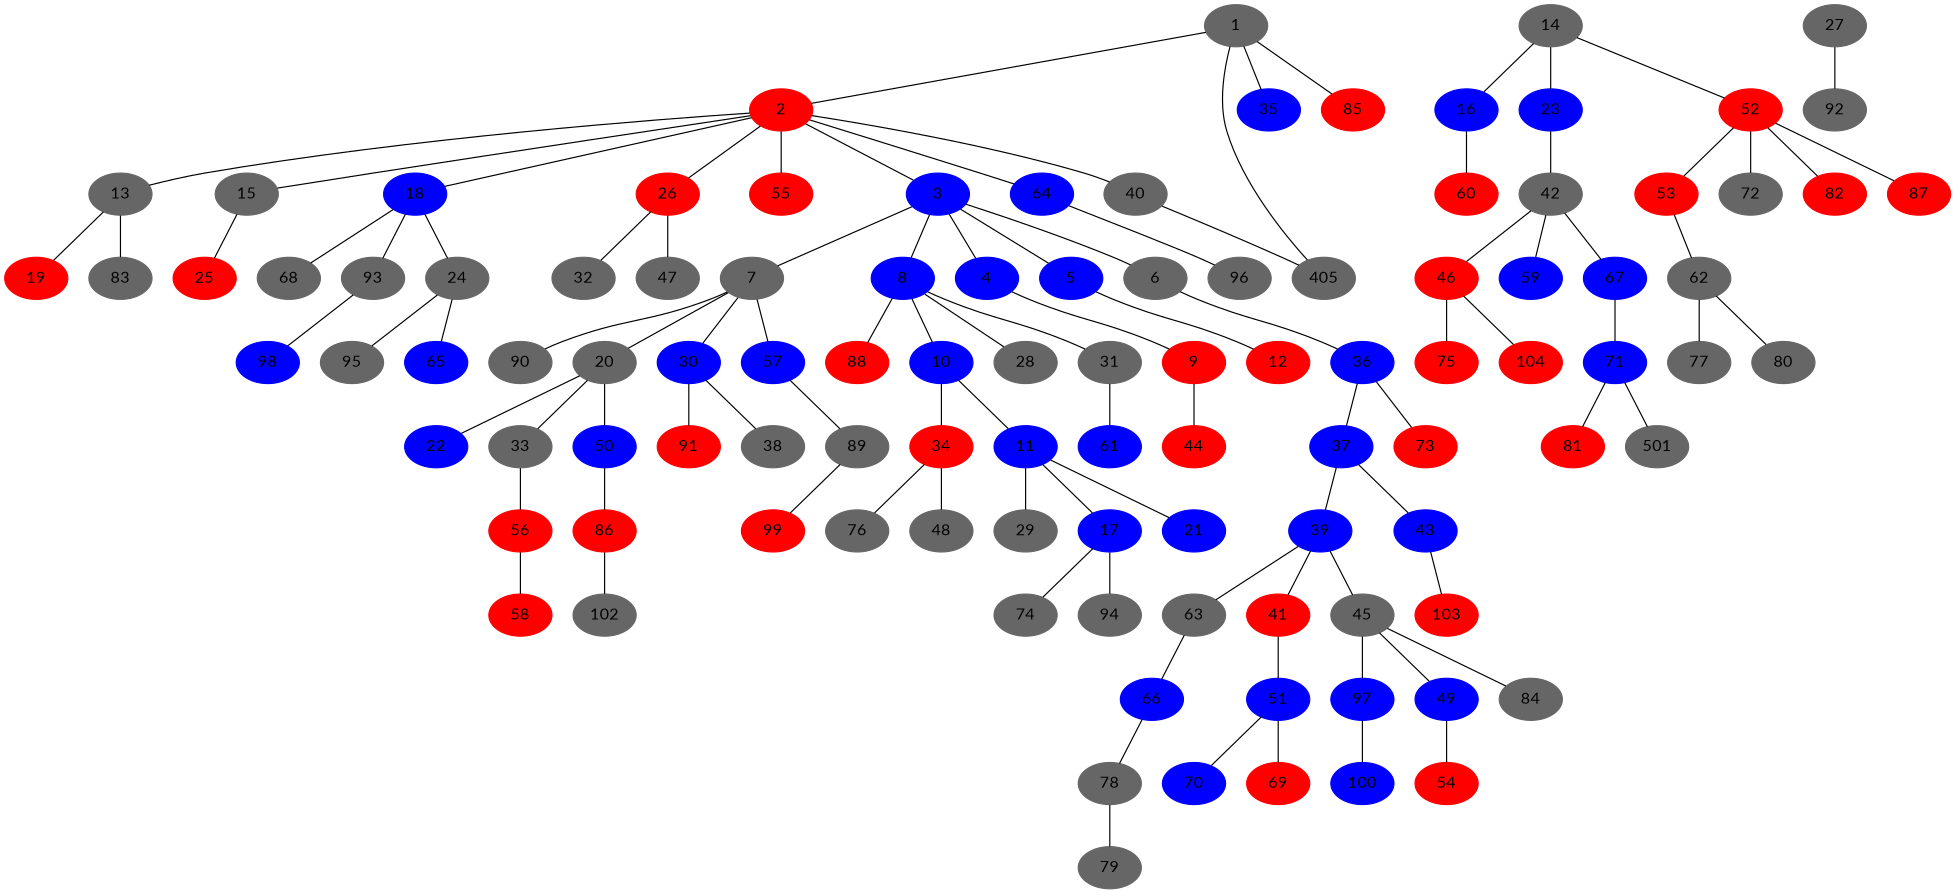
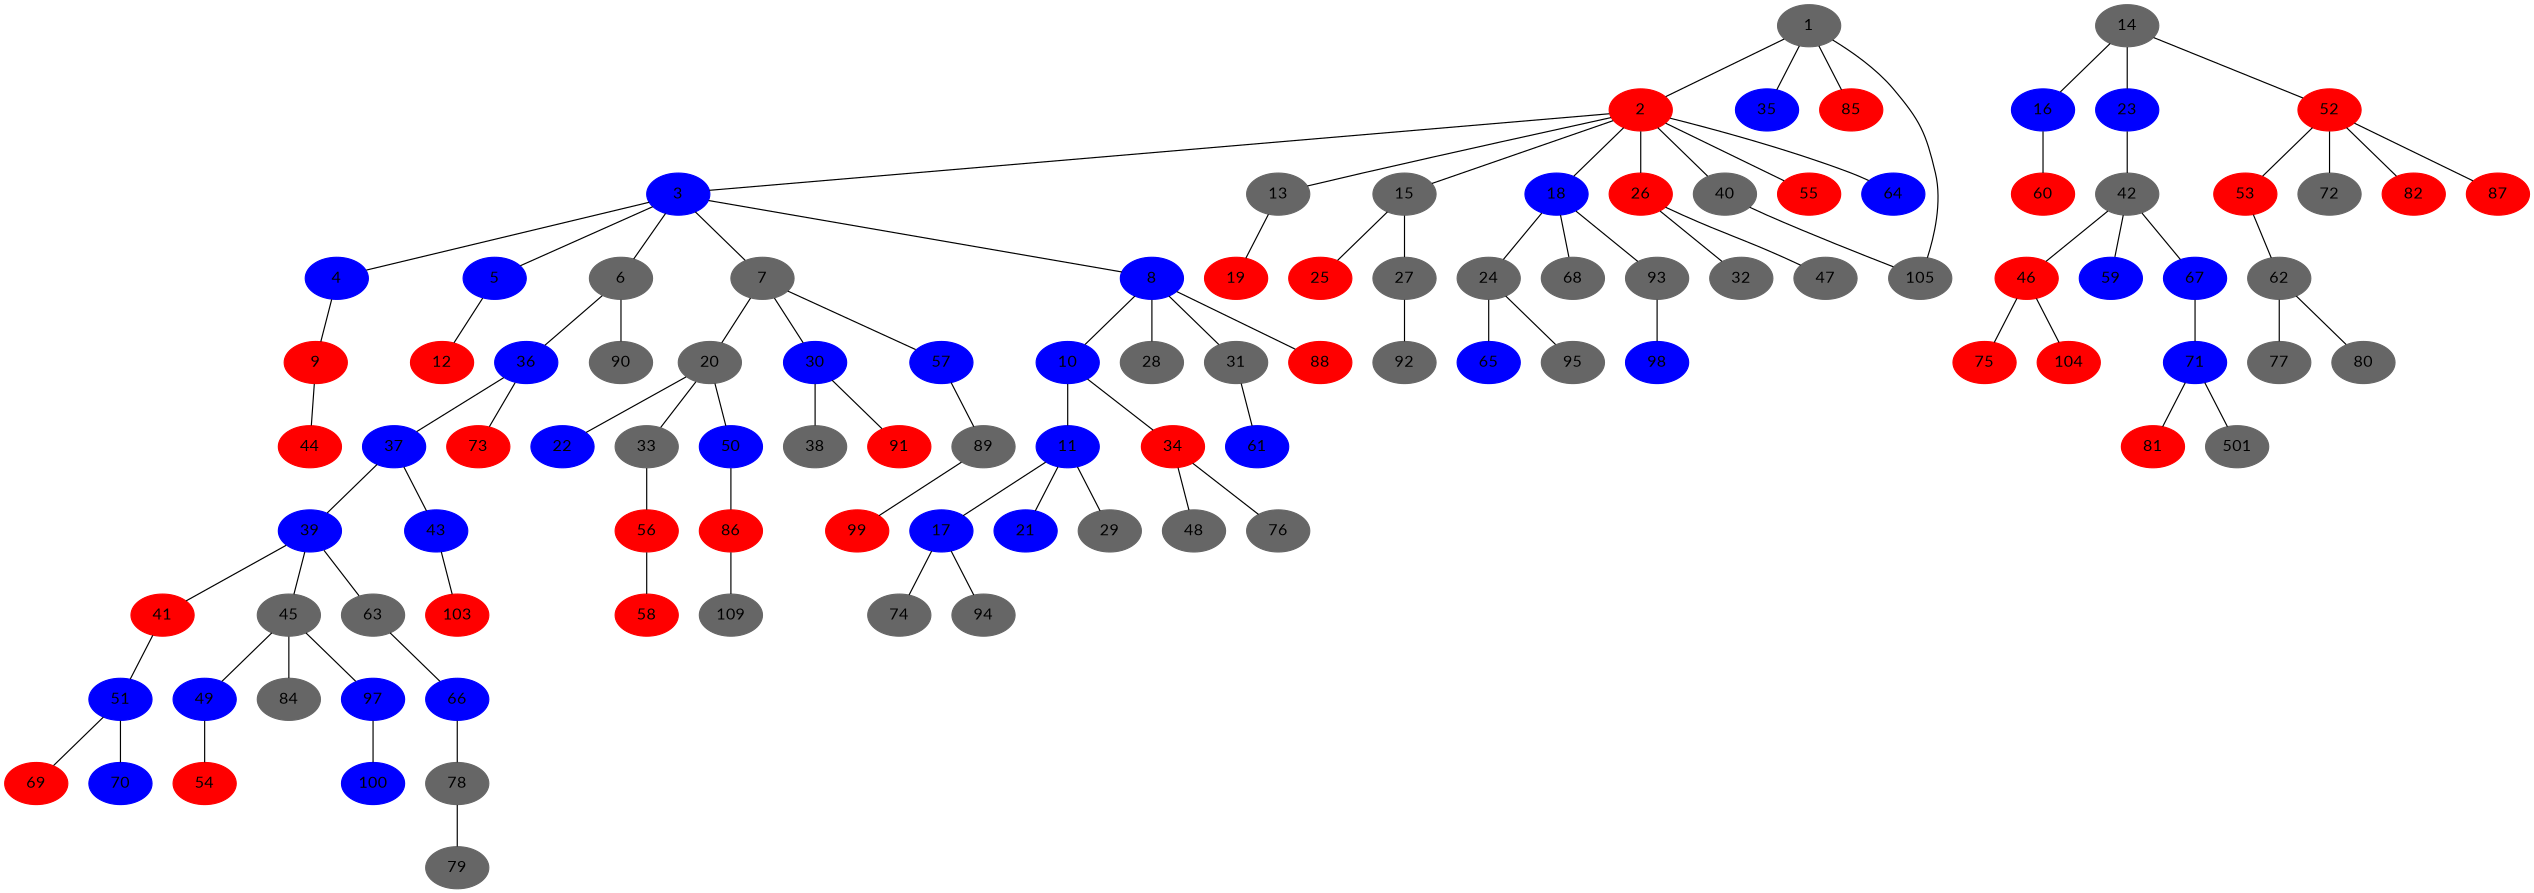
edge "15" -- "27": added
node "83": removed
node "96": removed
node "405": label "405" -> "105"
edge "7" -- "90": now "6" -- "90"
node "102": label "102" -> "109"
